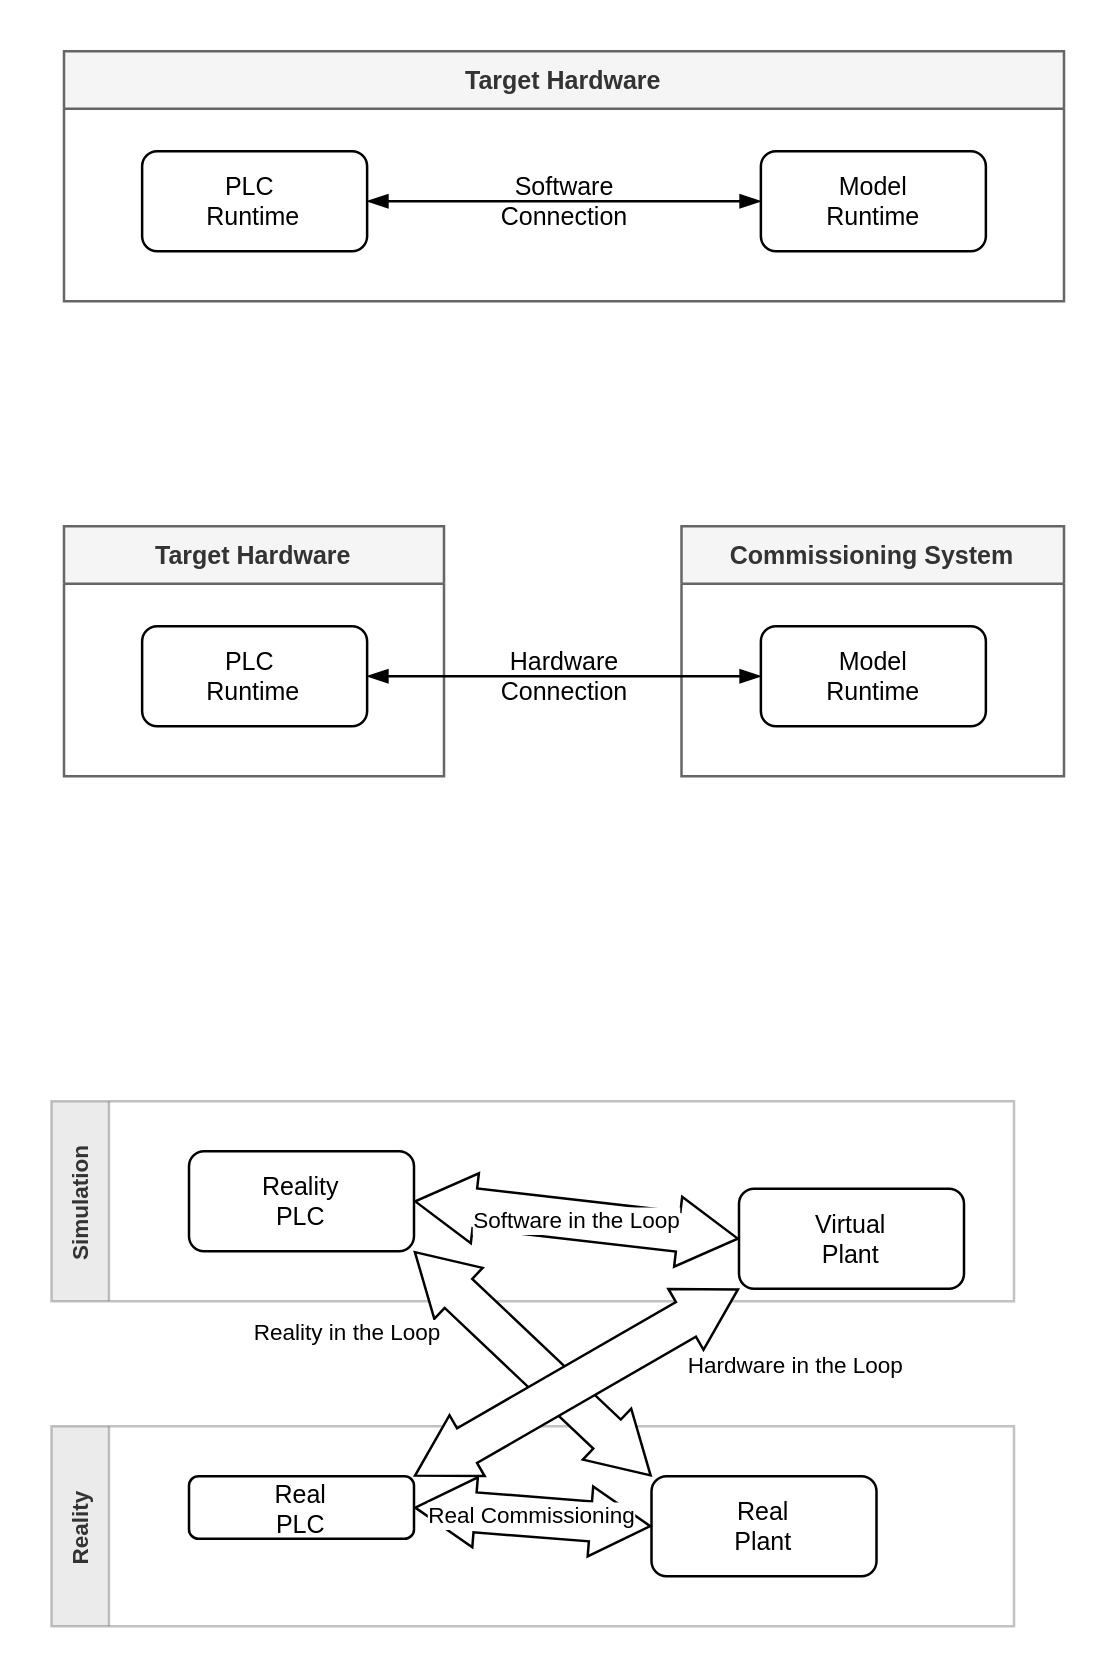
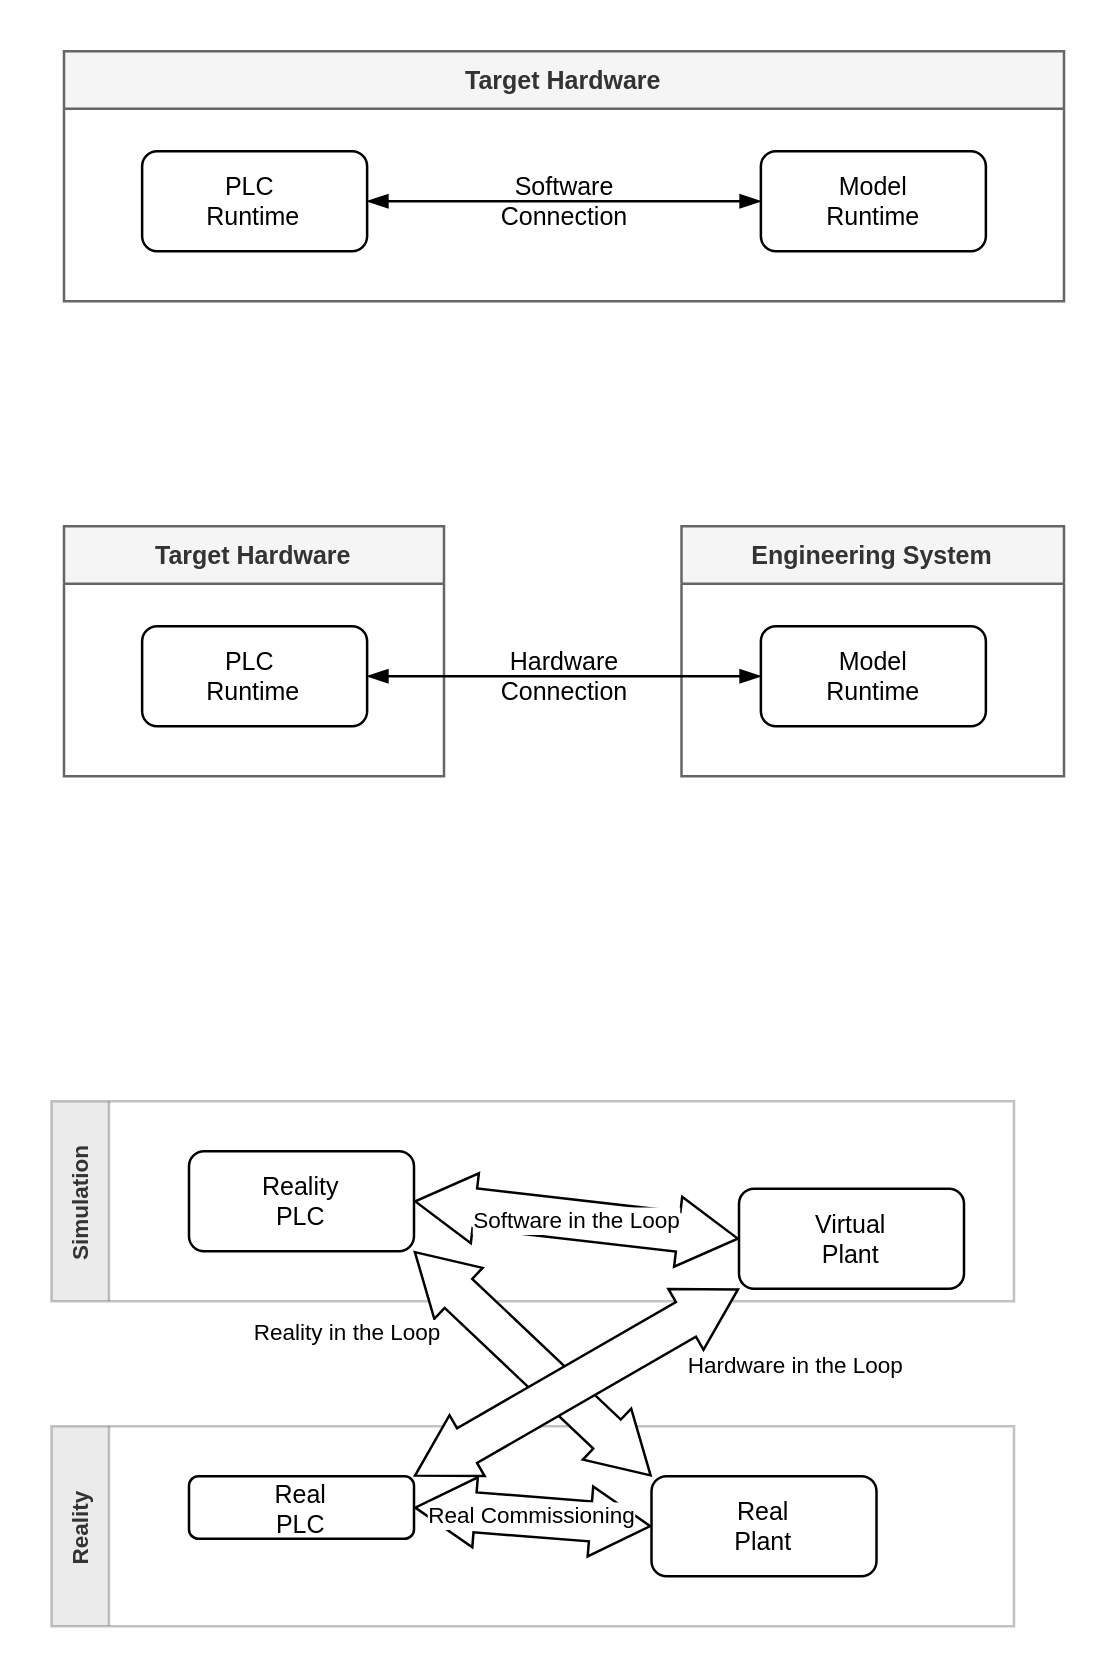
node "Commissioning System": label "Commissioning System" -> "Engineering System"
